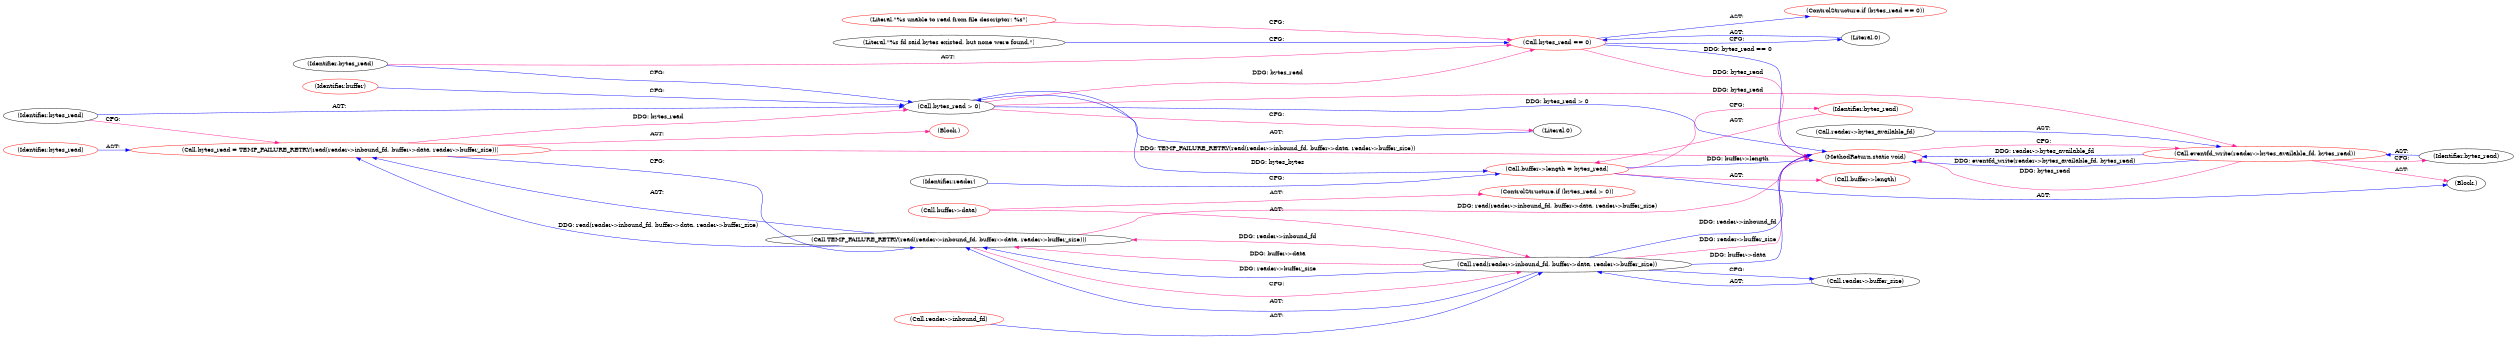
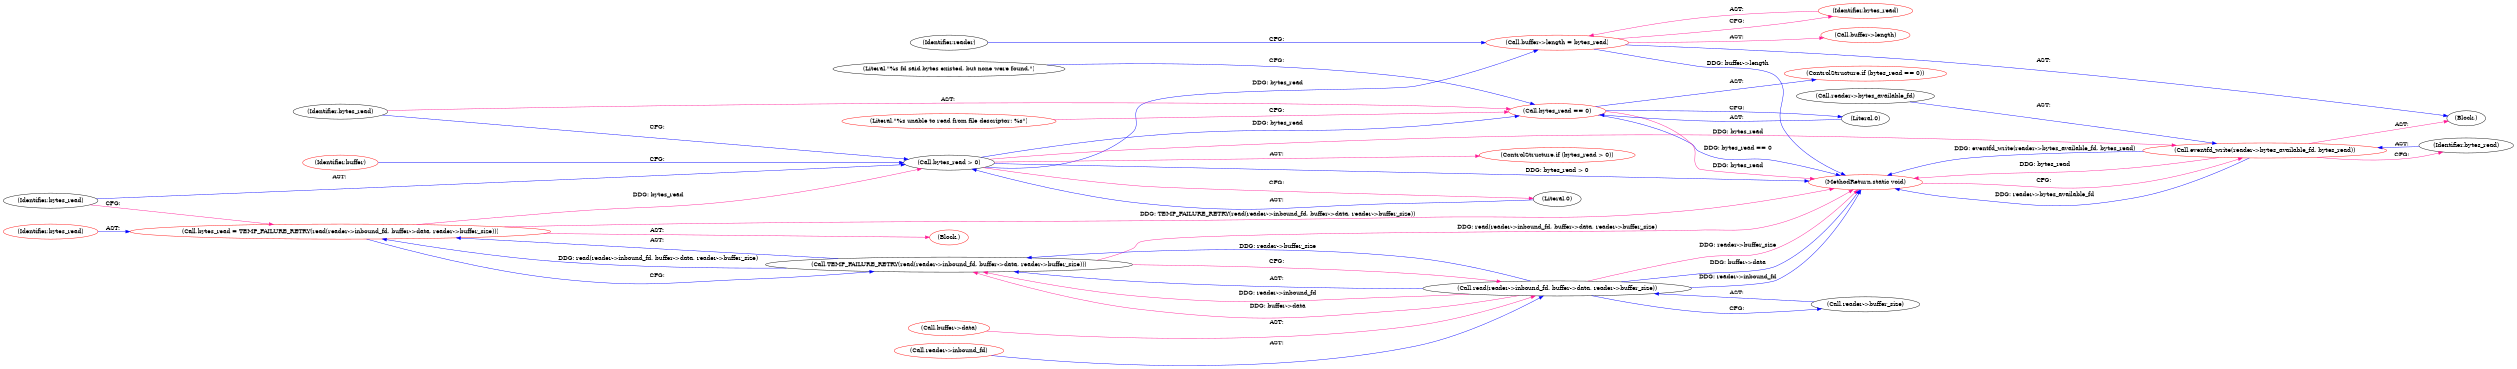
edge "(Call,bytes_read > 0)" -> "(Call,bytes_read == 0)": color deeppink -> blue
edge "(Call,bytes_read > 0)" -> "(Call,buffer->length = bytes_read)": label "DDG: bytes_bytes" -> "DDG: bytes_read"
edge "(Call,buffer->data)" -> "(ControlStructure,if (bytes_read > 0))": now "(Call,bytes_read > 0)" -> "(ControlStructure,if (bytes_read > 0))"
